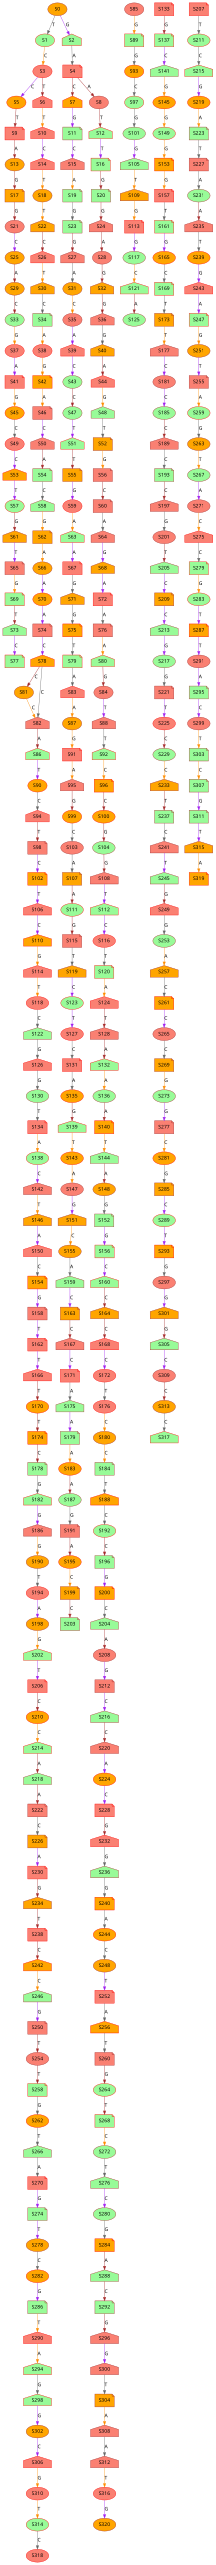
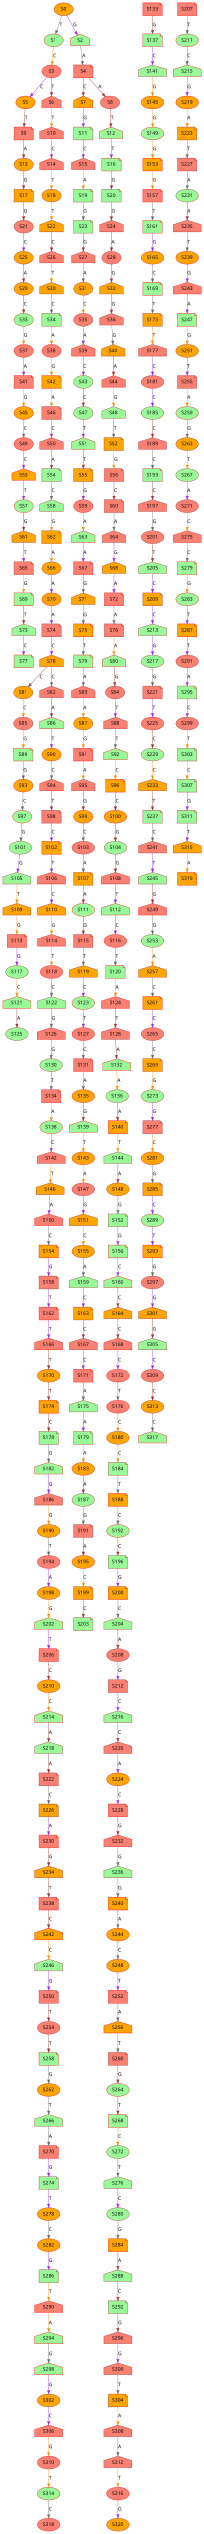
node "S223": fillcolor palegreen -> orange
edge "S81" -> "S82": now "S81" -> "S85"
node "S188": shape house -> note
